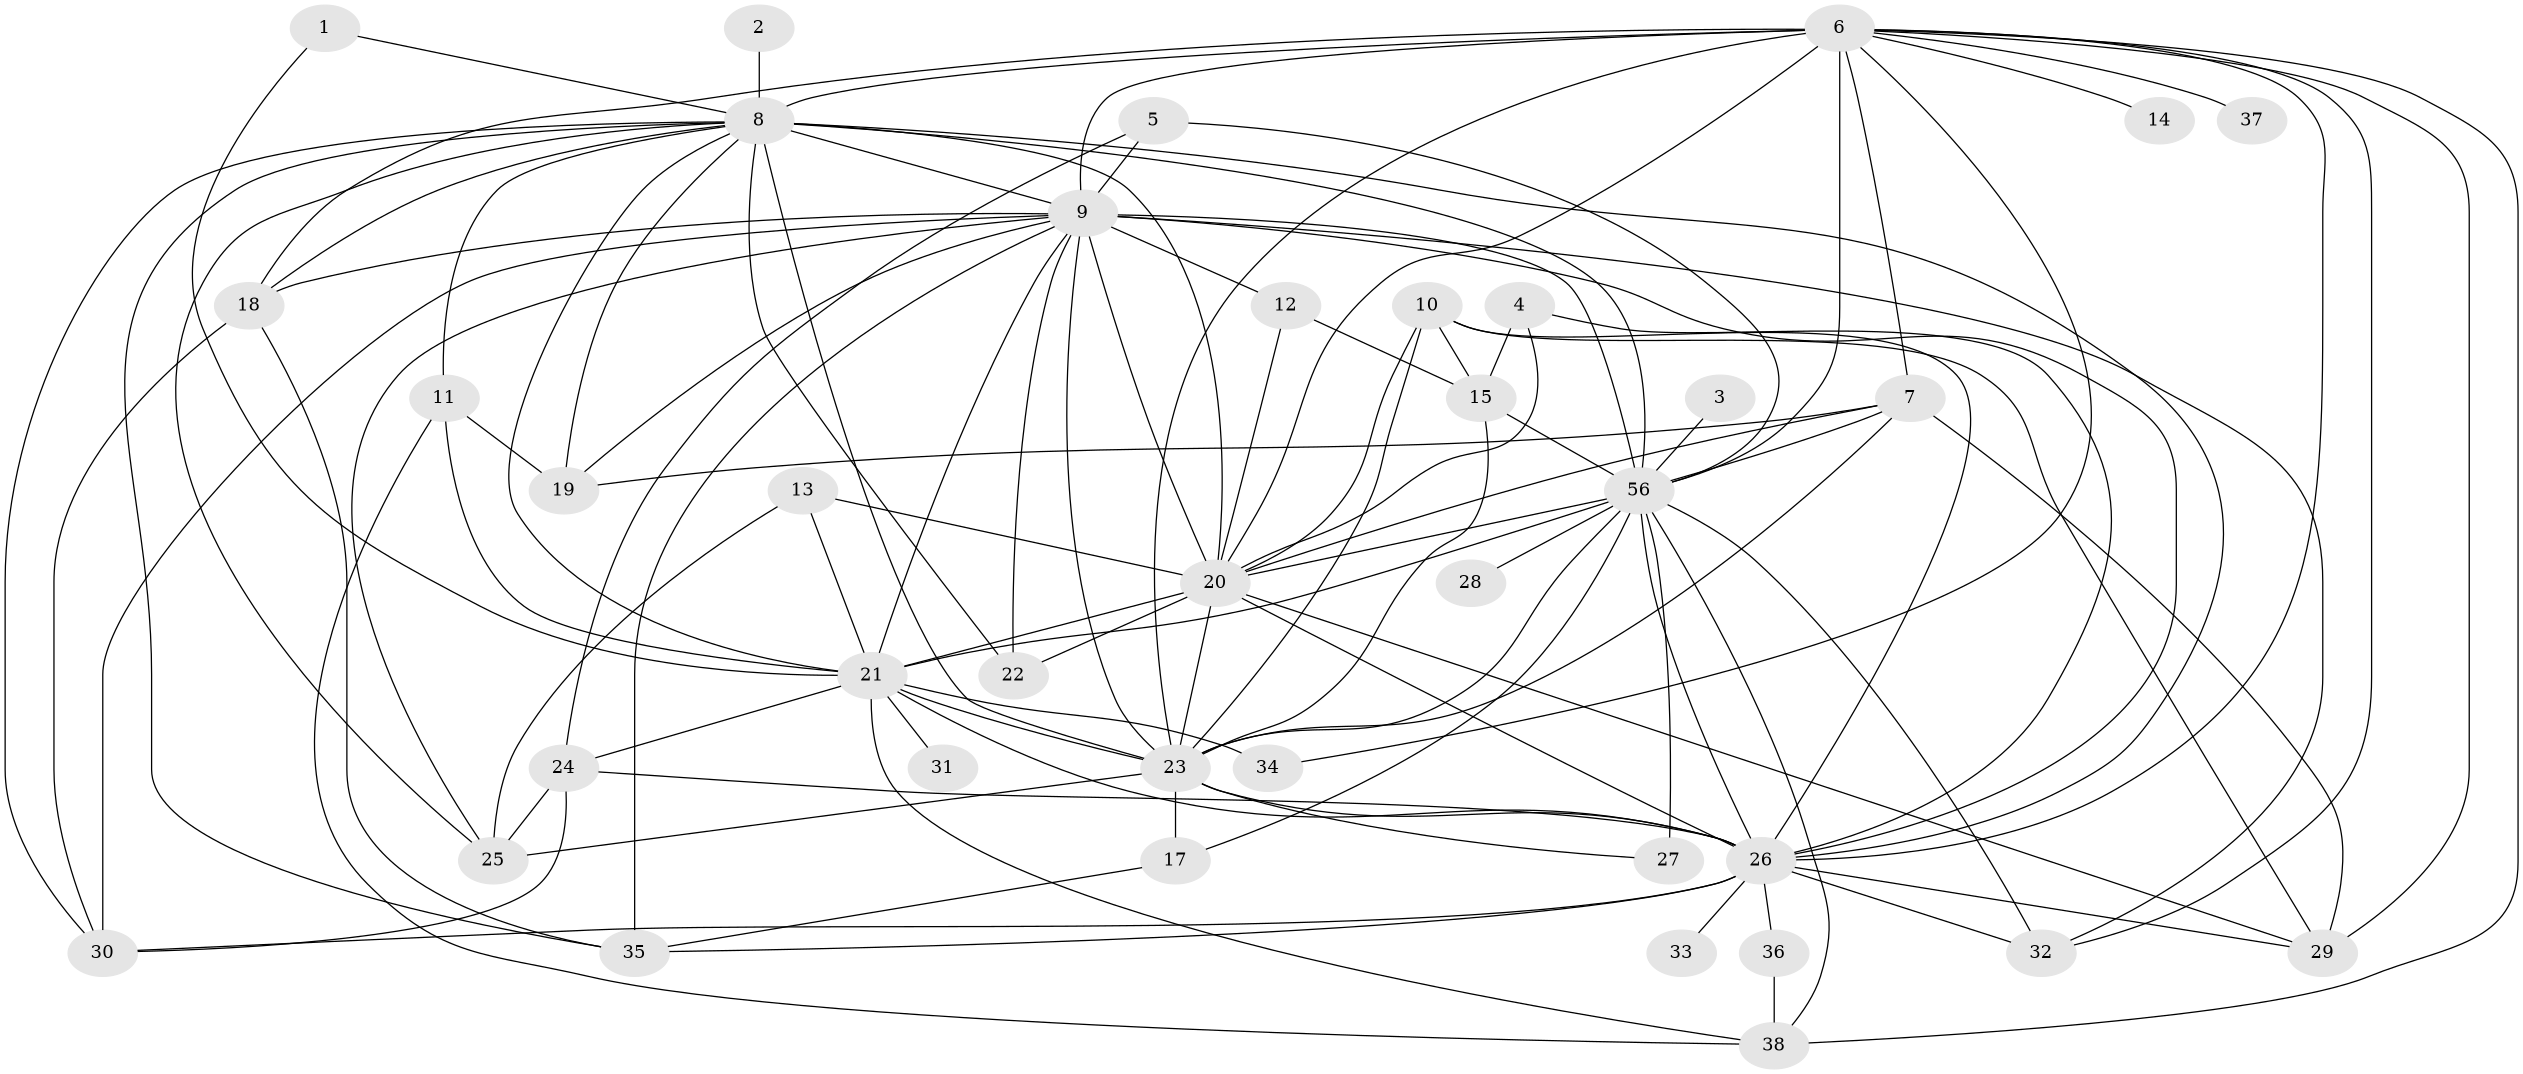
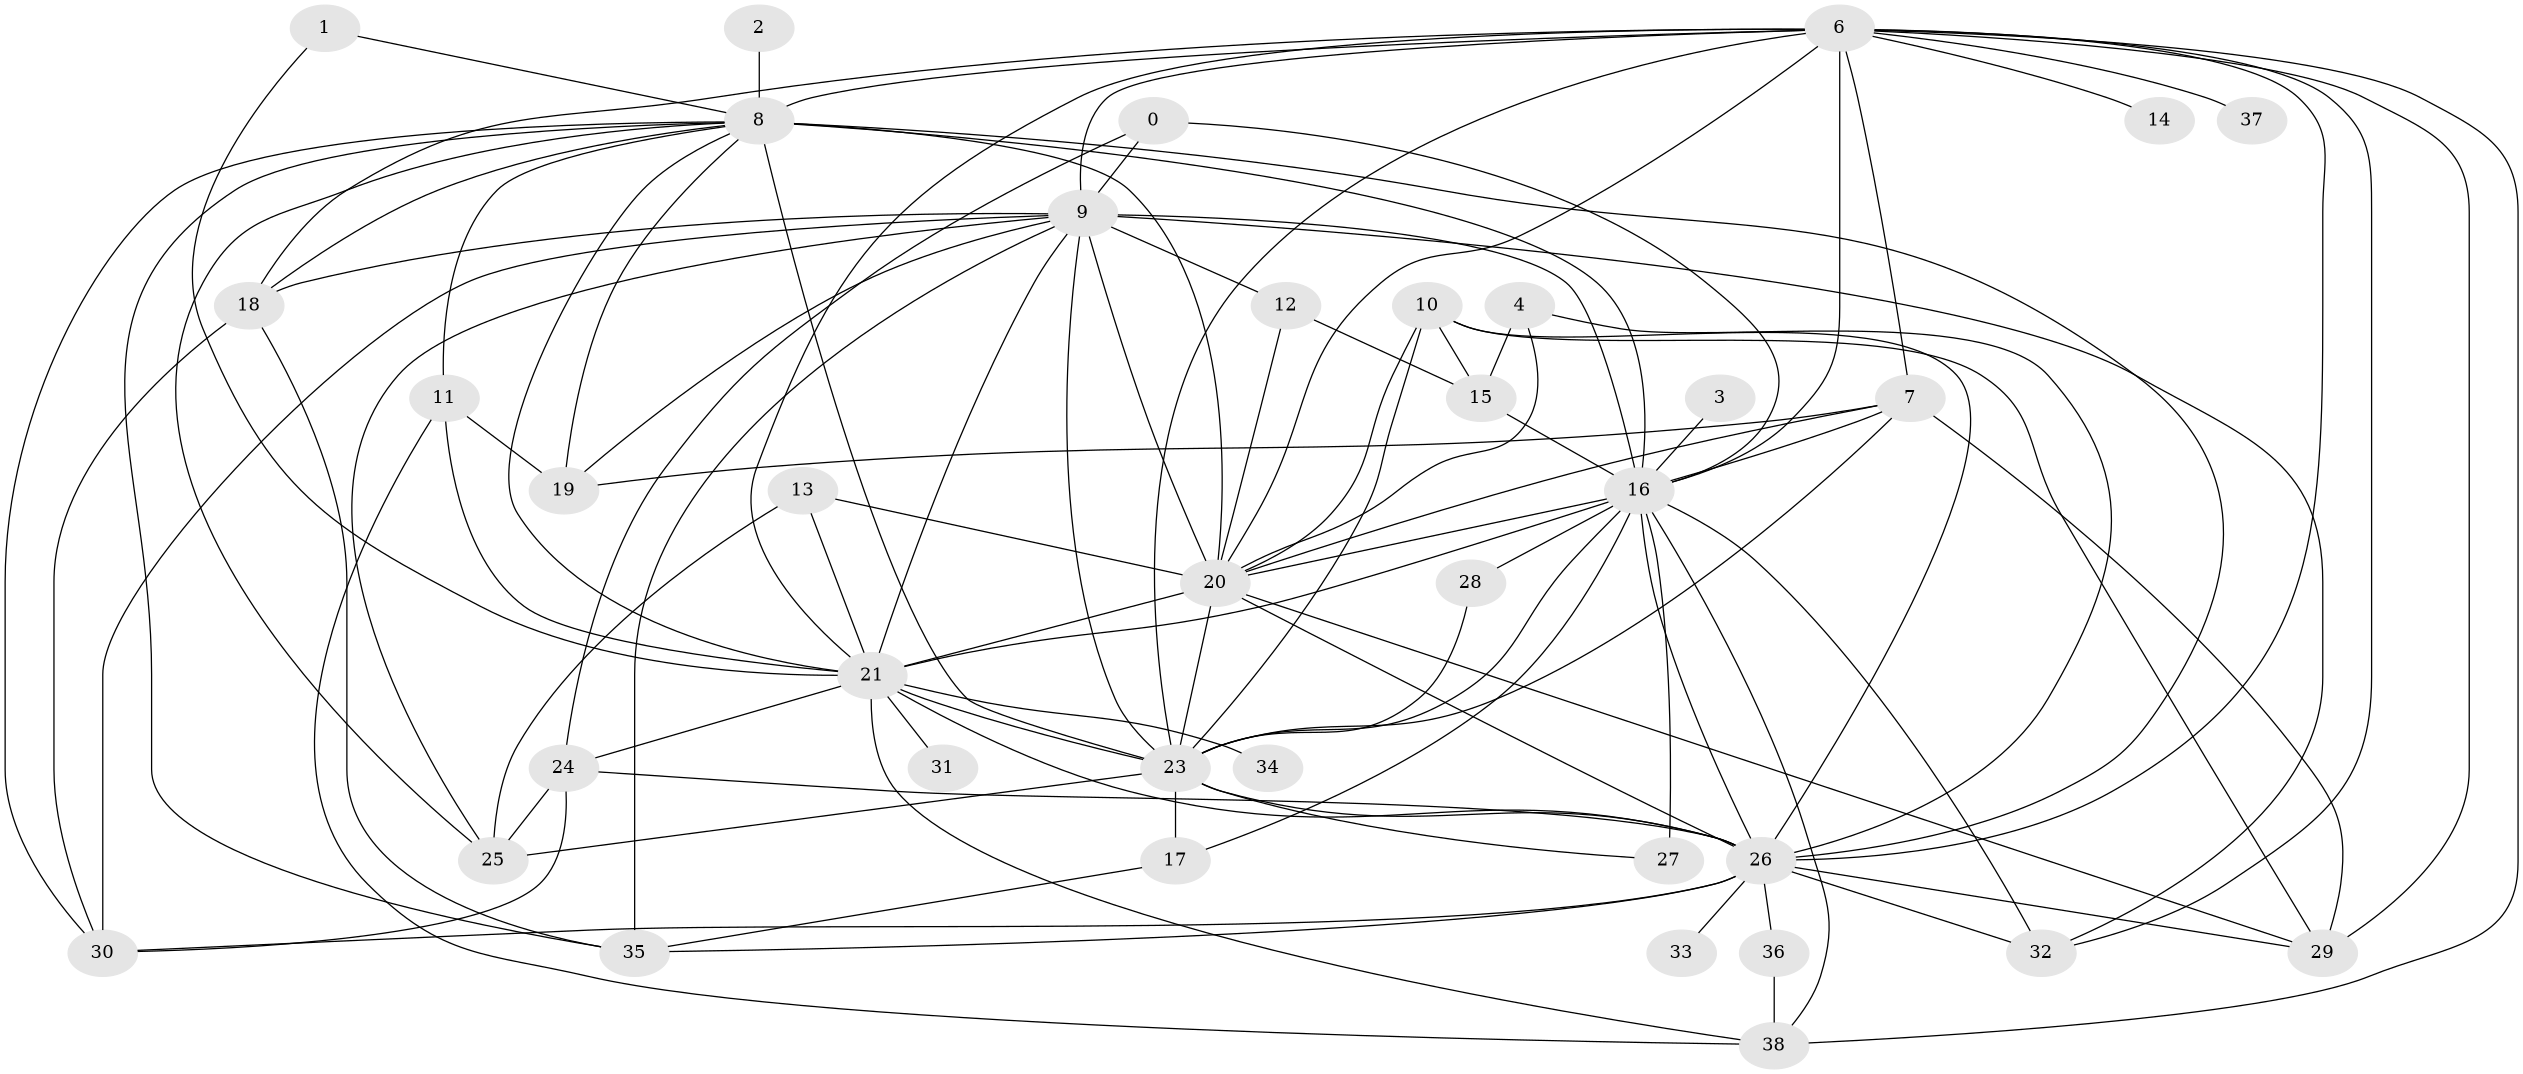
node "5": label "5" -> "0"
edge "8" -- "9": removed
edge "9" -- "26": removed
node "56": label "56" -> "16"
edge "6" -- "34": now "6" -- "21"
edge "15" -- "23": now "28" -- "23"
node "22": removed
